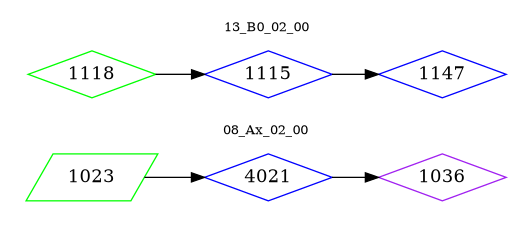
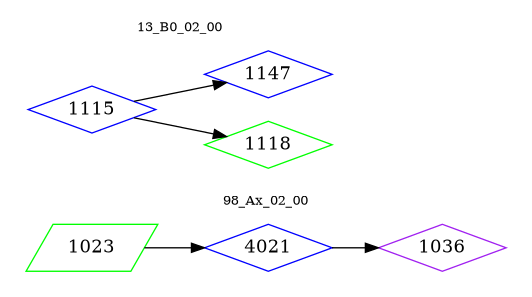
edge "1118" -> "1115": reversed
cluster "08_Ax_02_00": label "08_Ax_02_00" -> "98_Ax_02_00"
